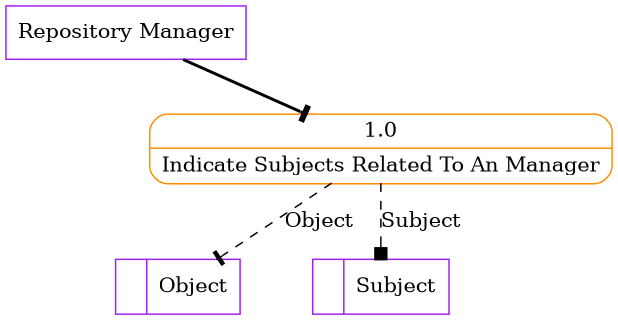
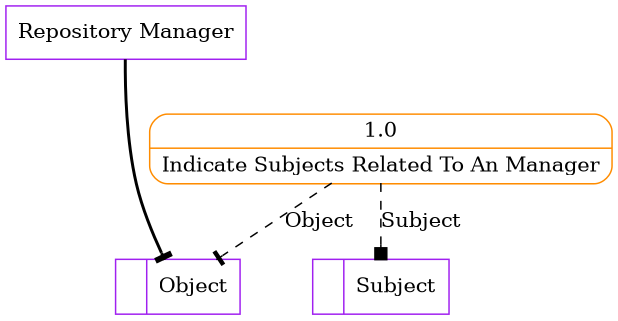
edge "Repository Manager" -> "1.0": now "Repository Manager" -> "Object"
